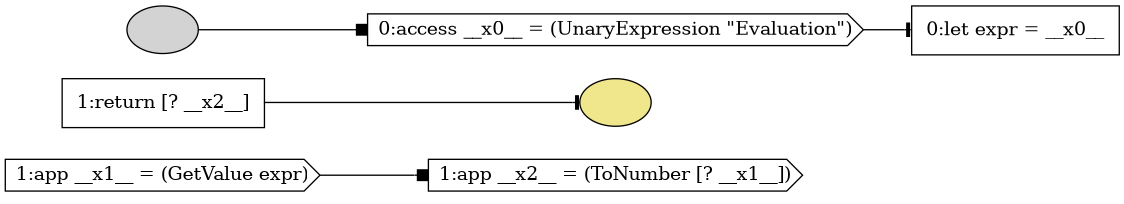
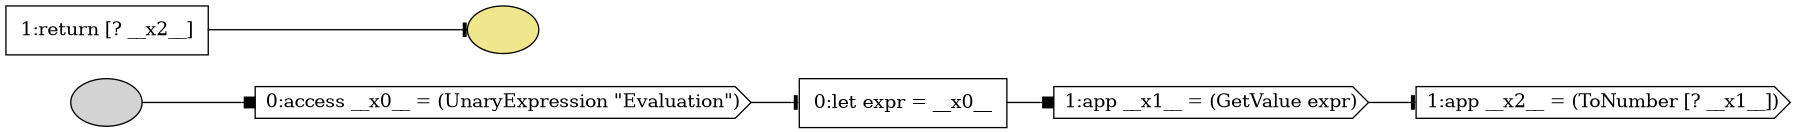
edge "0:let expr = __x0__" -> "1:app __x1__ = (GetValue expr)": added
edge "1:app __x1__ = (GetValue expr)" -> "1:app __x2__ = (ToNumber [? __x1__])": arrowhead box -> tee
